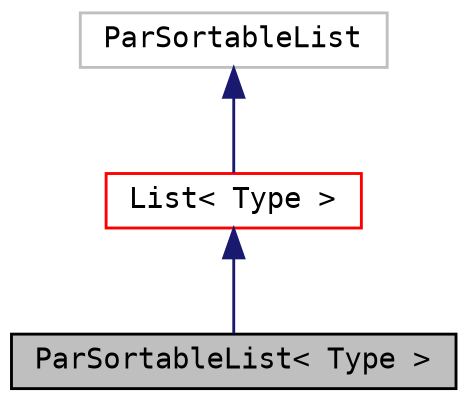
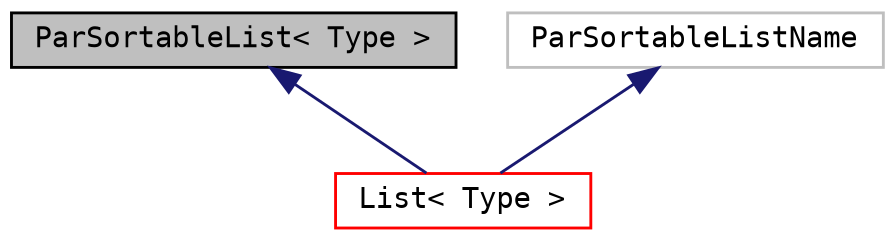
node "ParSortableList": label "ParSortableList" -> "ParSortableListName"
edge "ParSortableList< Type >" -> "List< Type >": reversed
